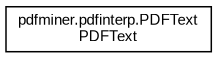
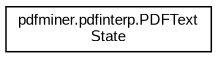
node "pdfminer.pdfinterp.PDFText PDFText": label "pdfminer.pdfinterp.PDFText PDFText" -> "pdfminer.pdfinterp.PDFText State"
